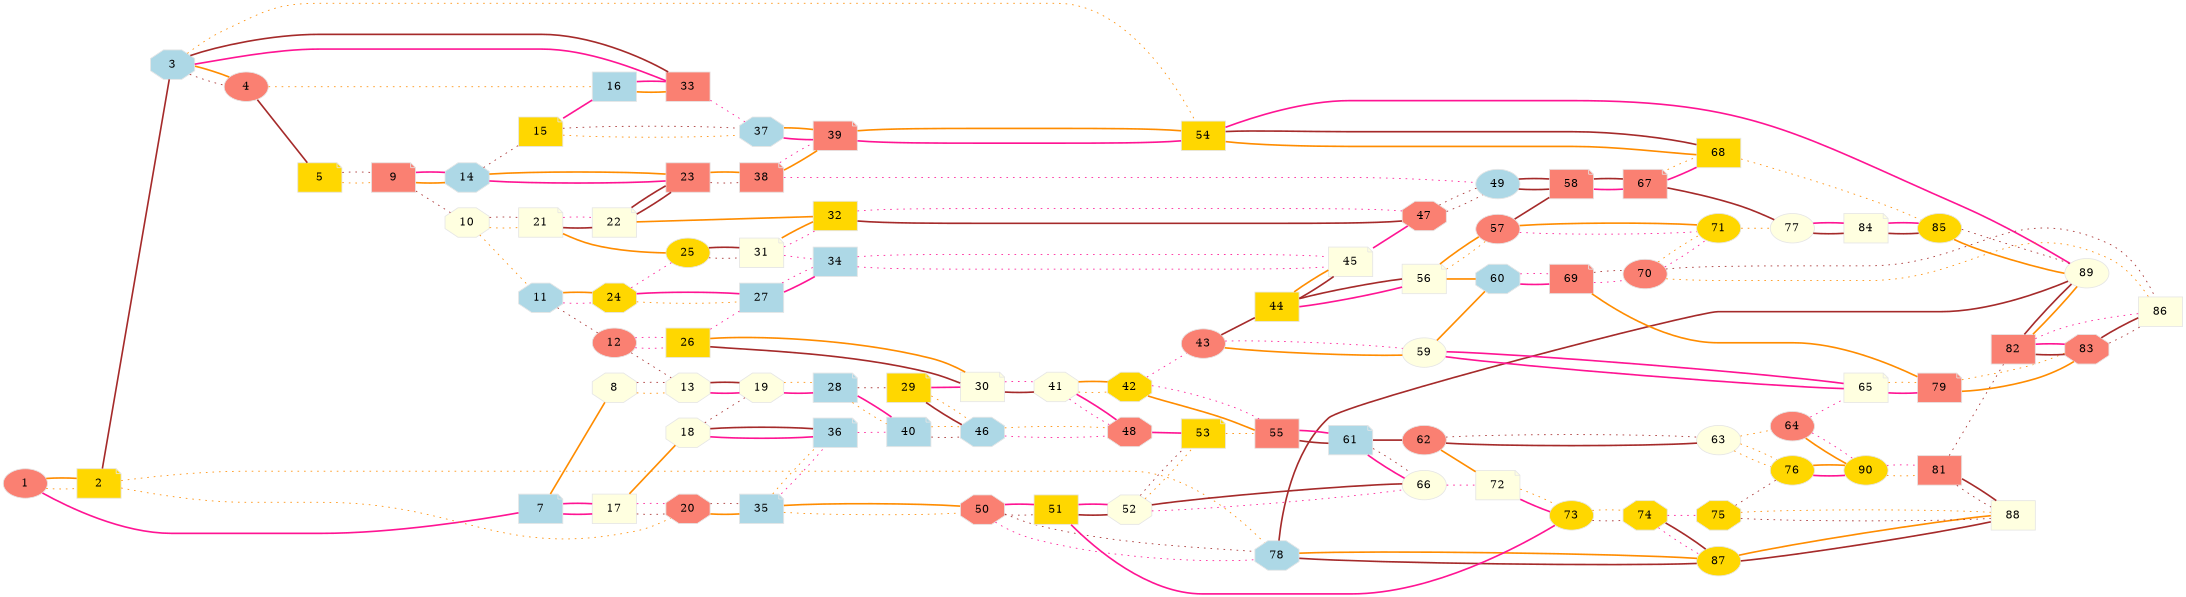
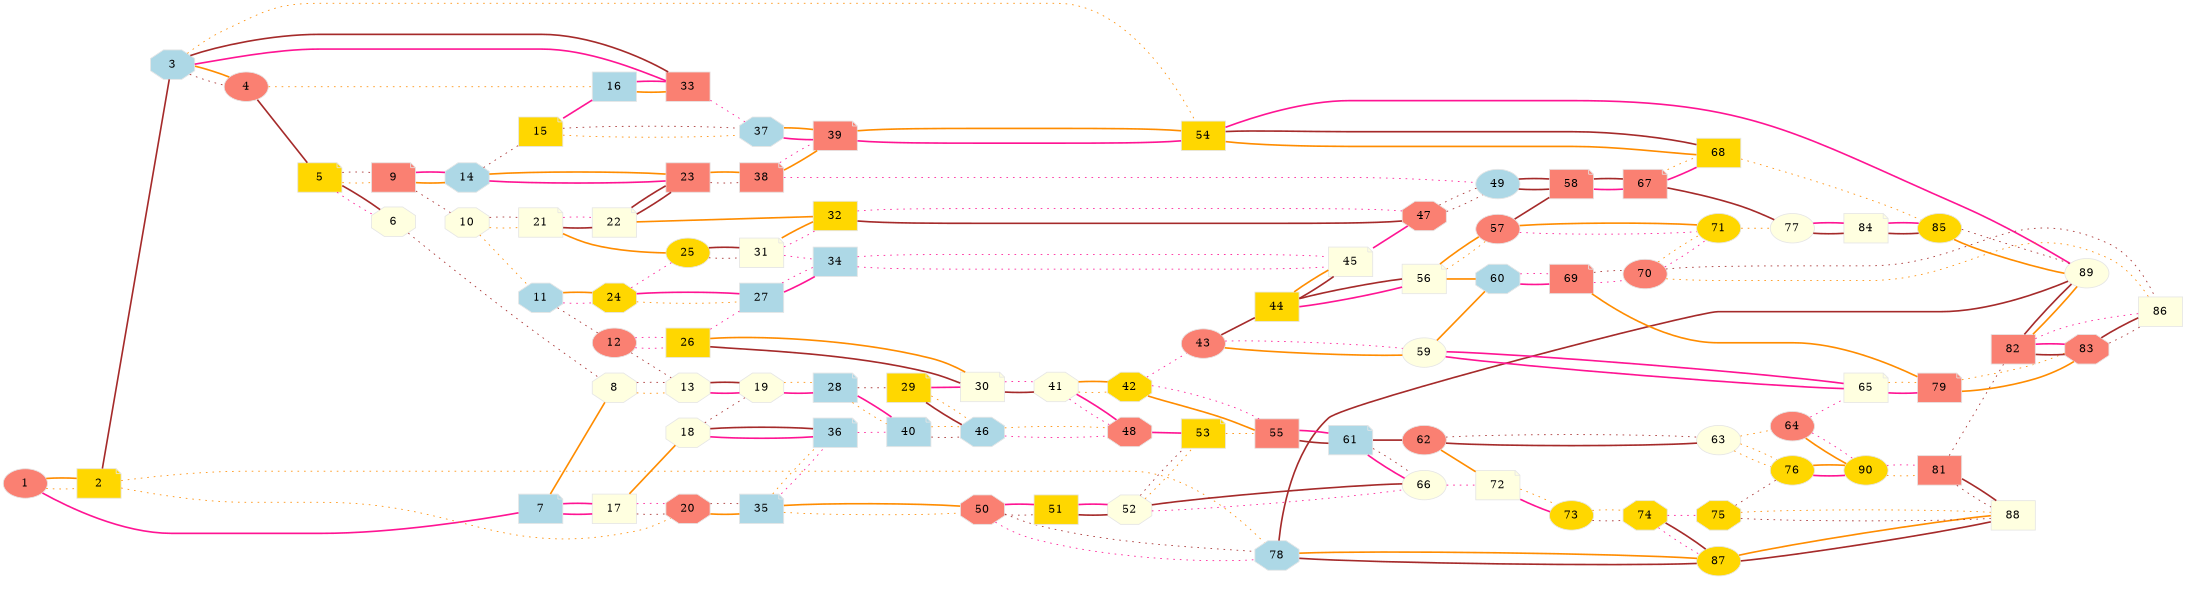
node "6": added
edge "51" -- "73": removed
